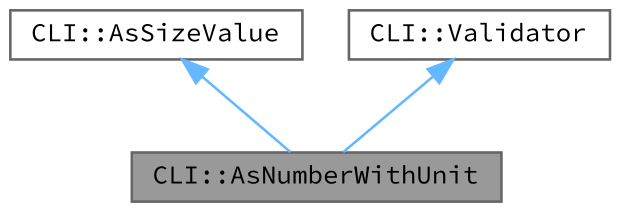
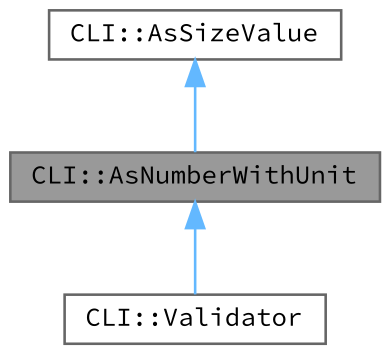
edge "CLI::AsNumberWithUnit" -> "CLI::Validator": reversed
